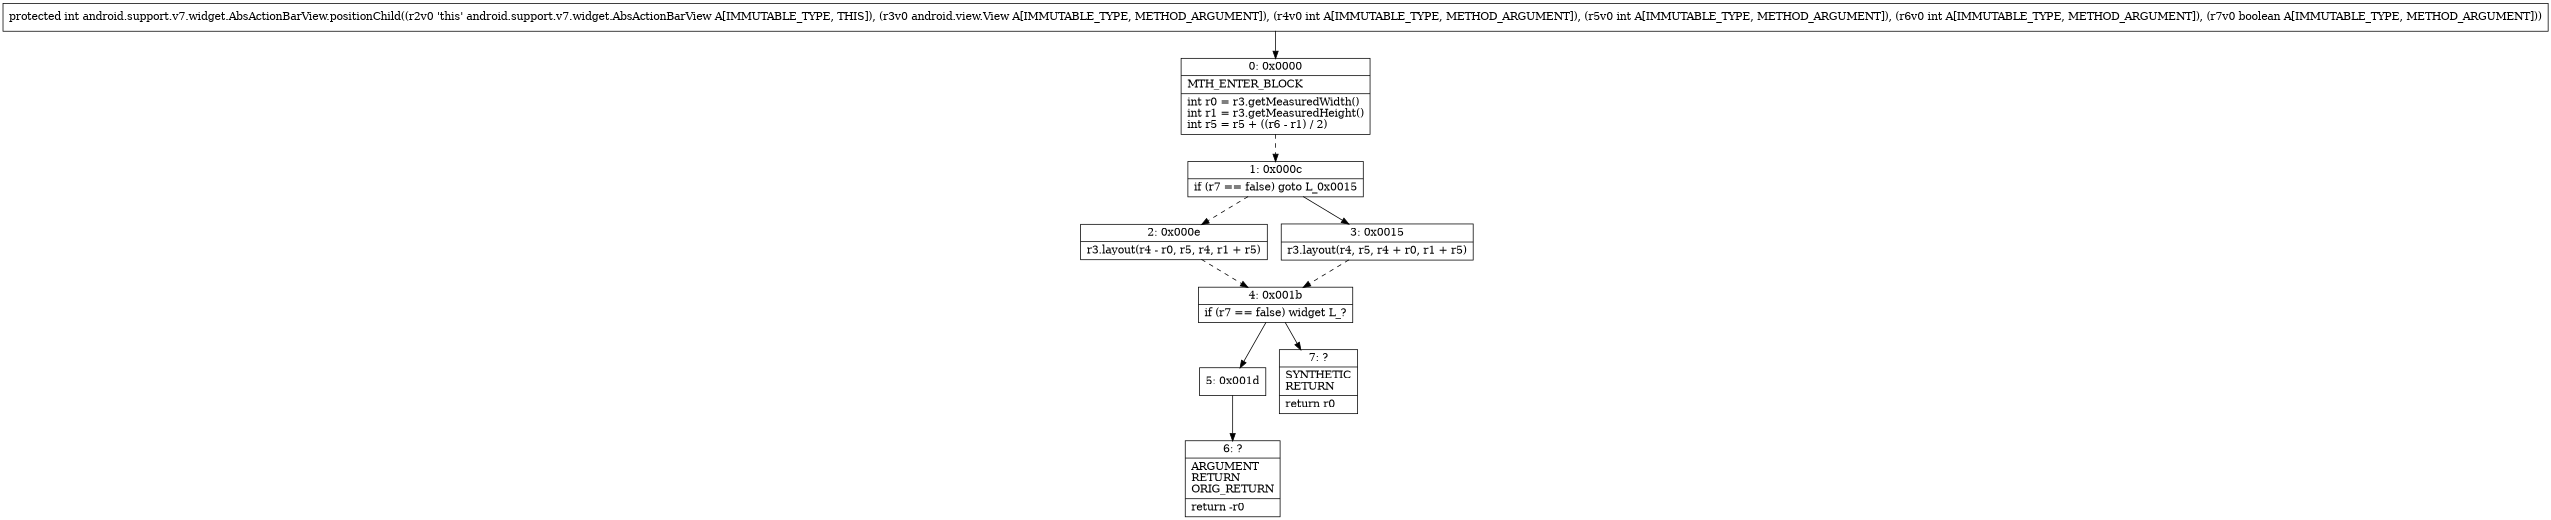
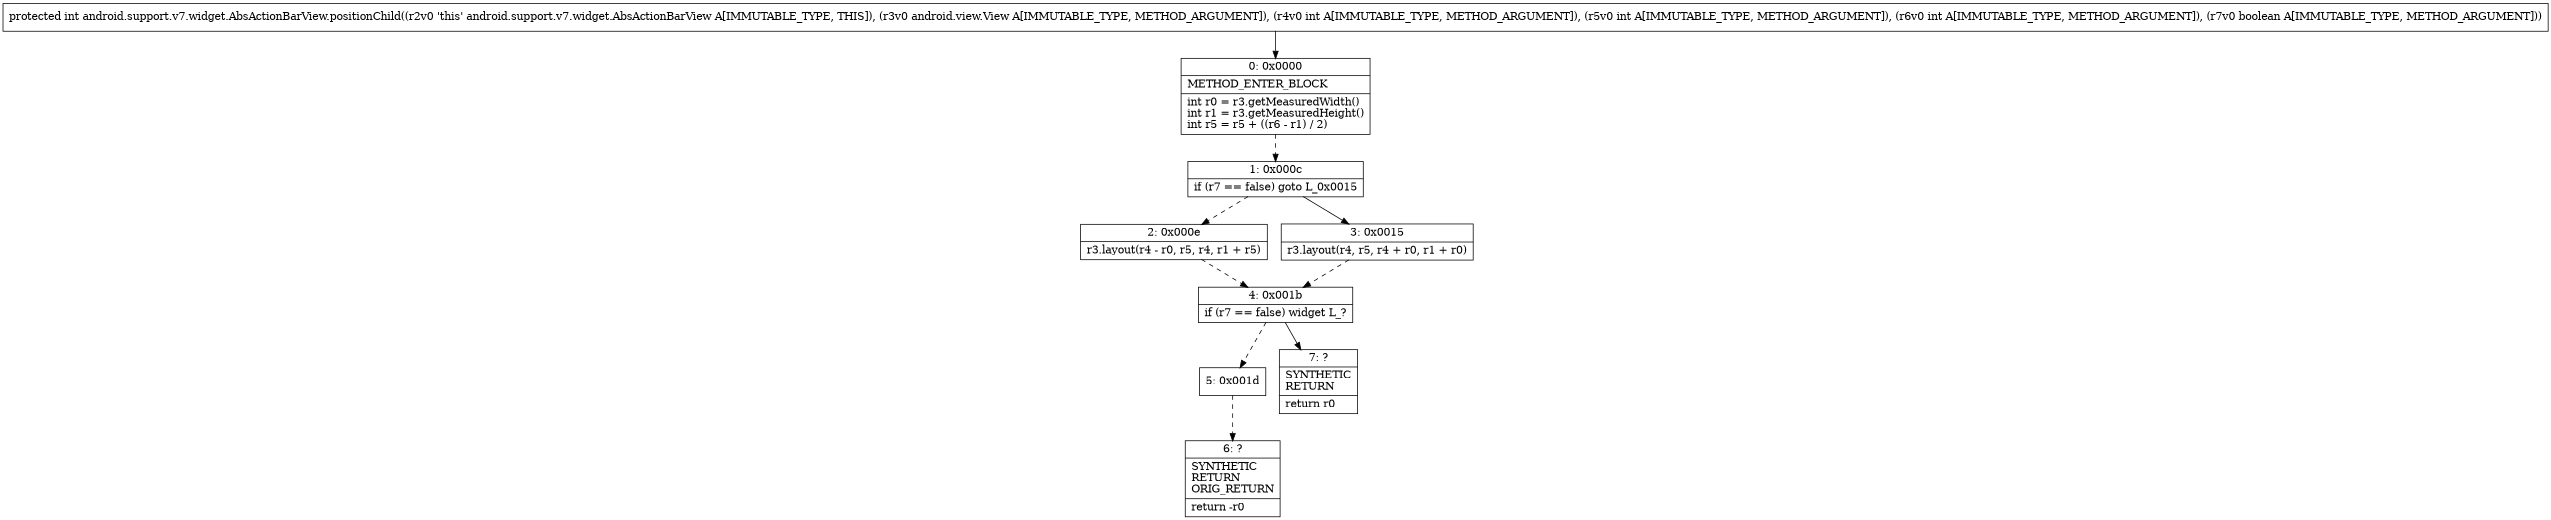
node "0: 0x0000": text "MTH_ENTER_BLOCK" -> "METHOD_ENTER_BLOCK"
node "3: 0x0015": text "r3.layout(r4, r5, r4 + r0, r1 + r5)" -> "r3.layout(r4, r5, r4 + r0, r1 + r0)"
edge "4: 0x001b" -> "5: 0x001d": style solid -> dashed
edge "5: 0x001d" -> "6: ?": style solid -> dashed
node "6: ?": text "ARGUMENT" -> "SYNTHETIC"
